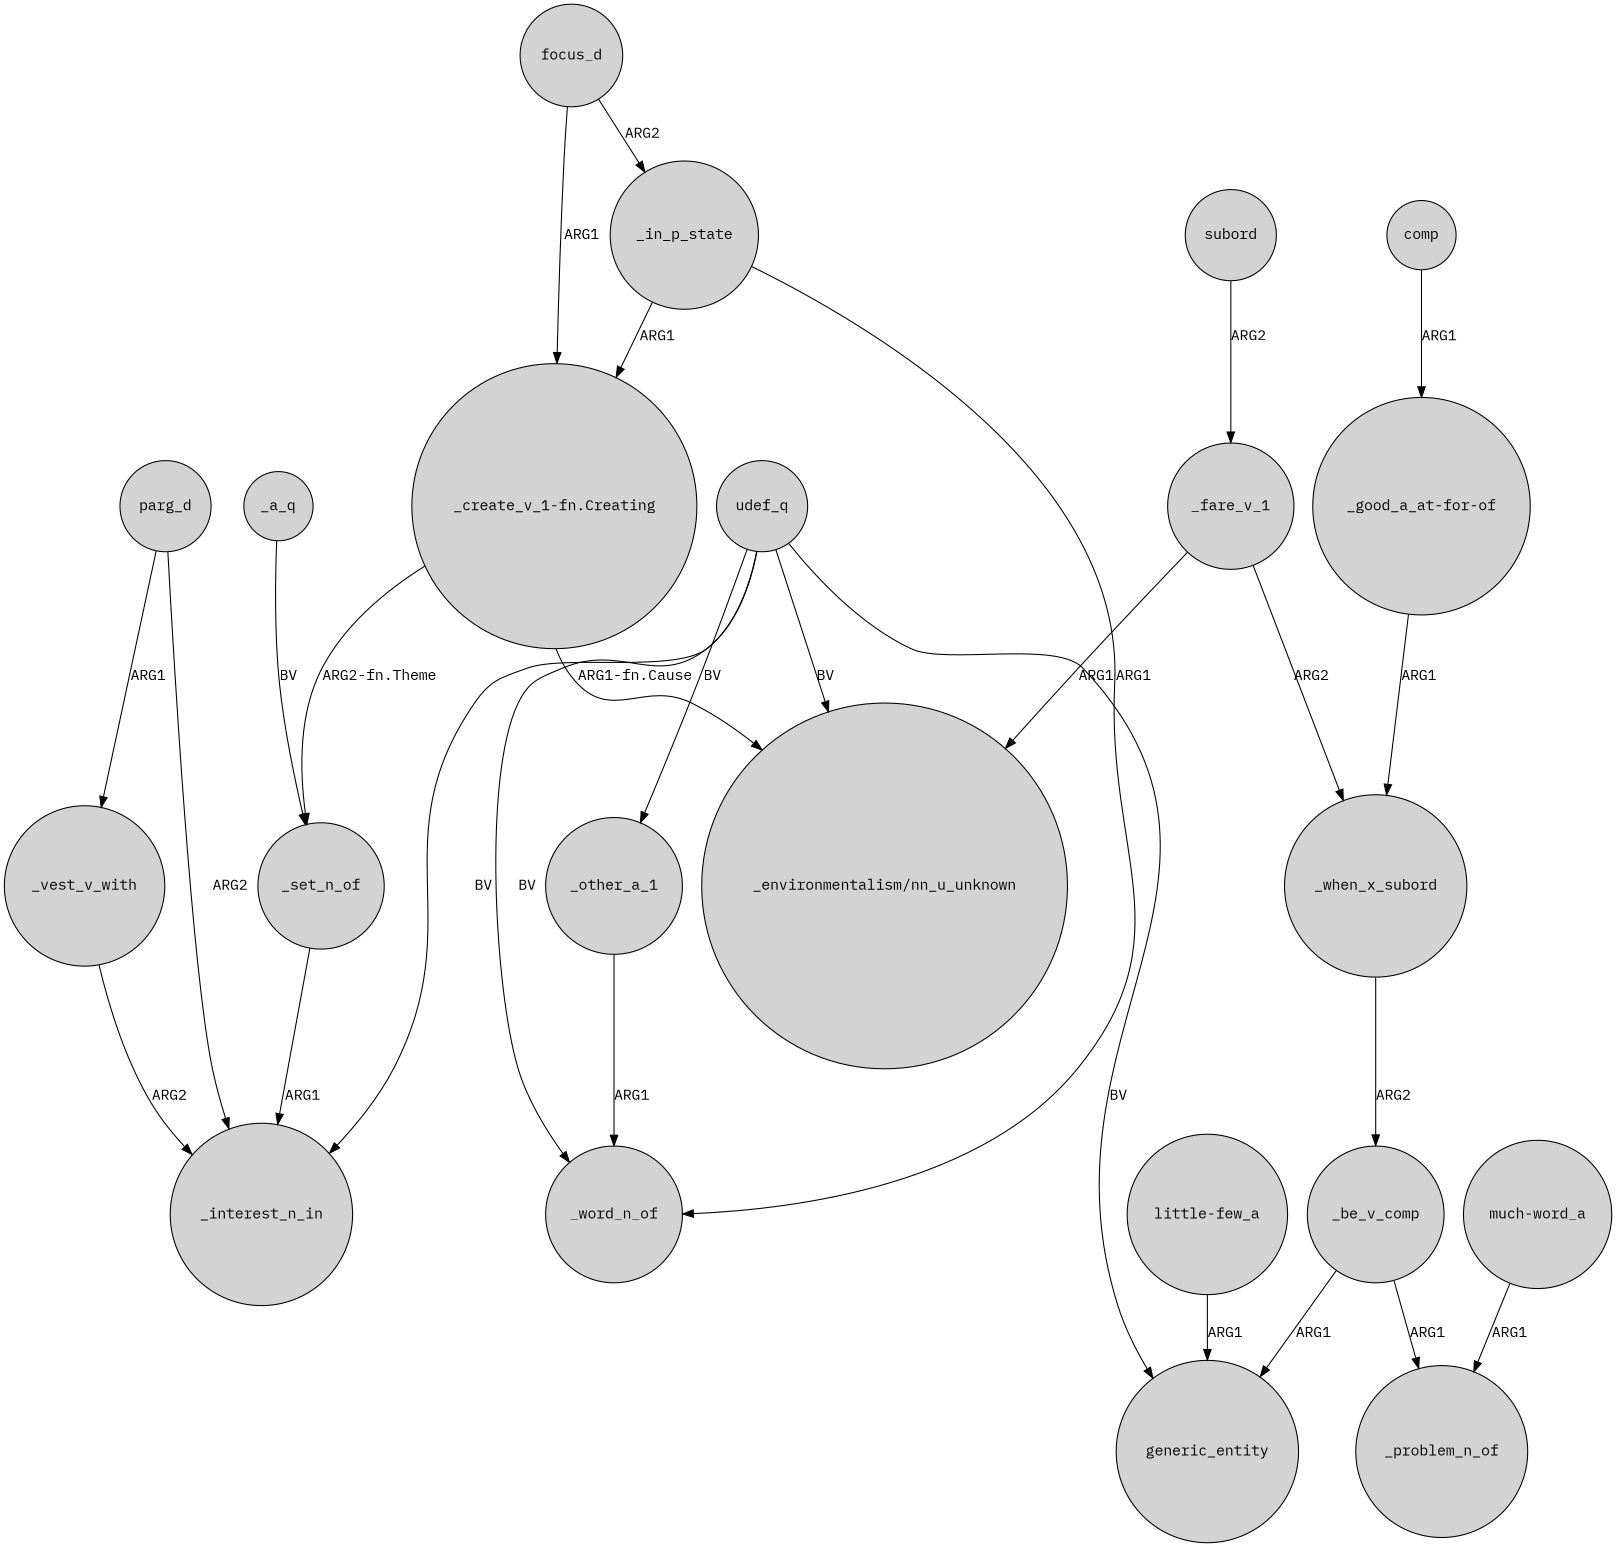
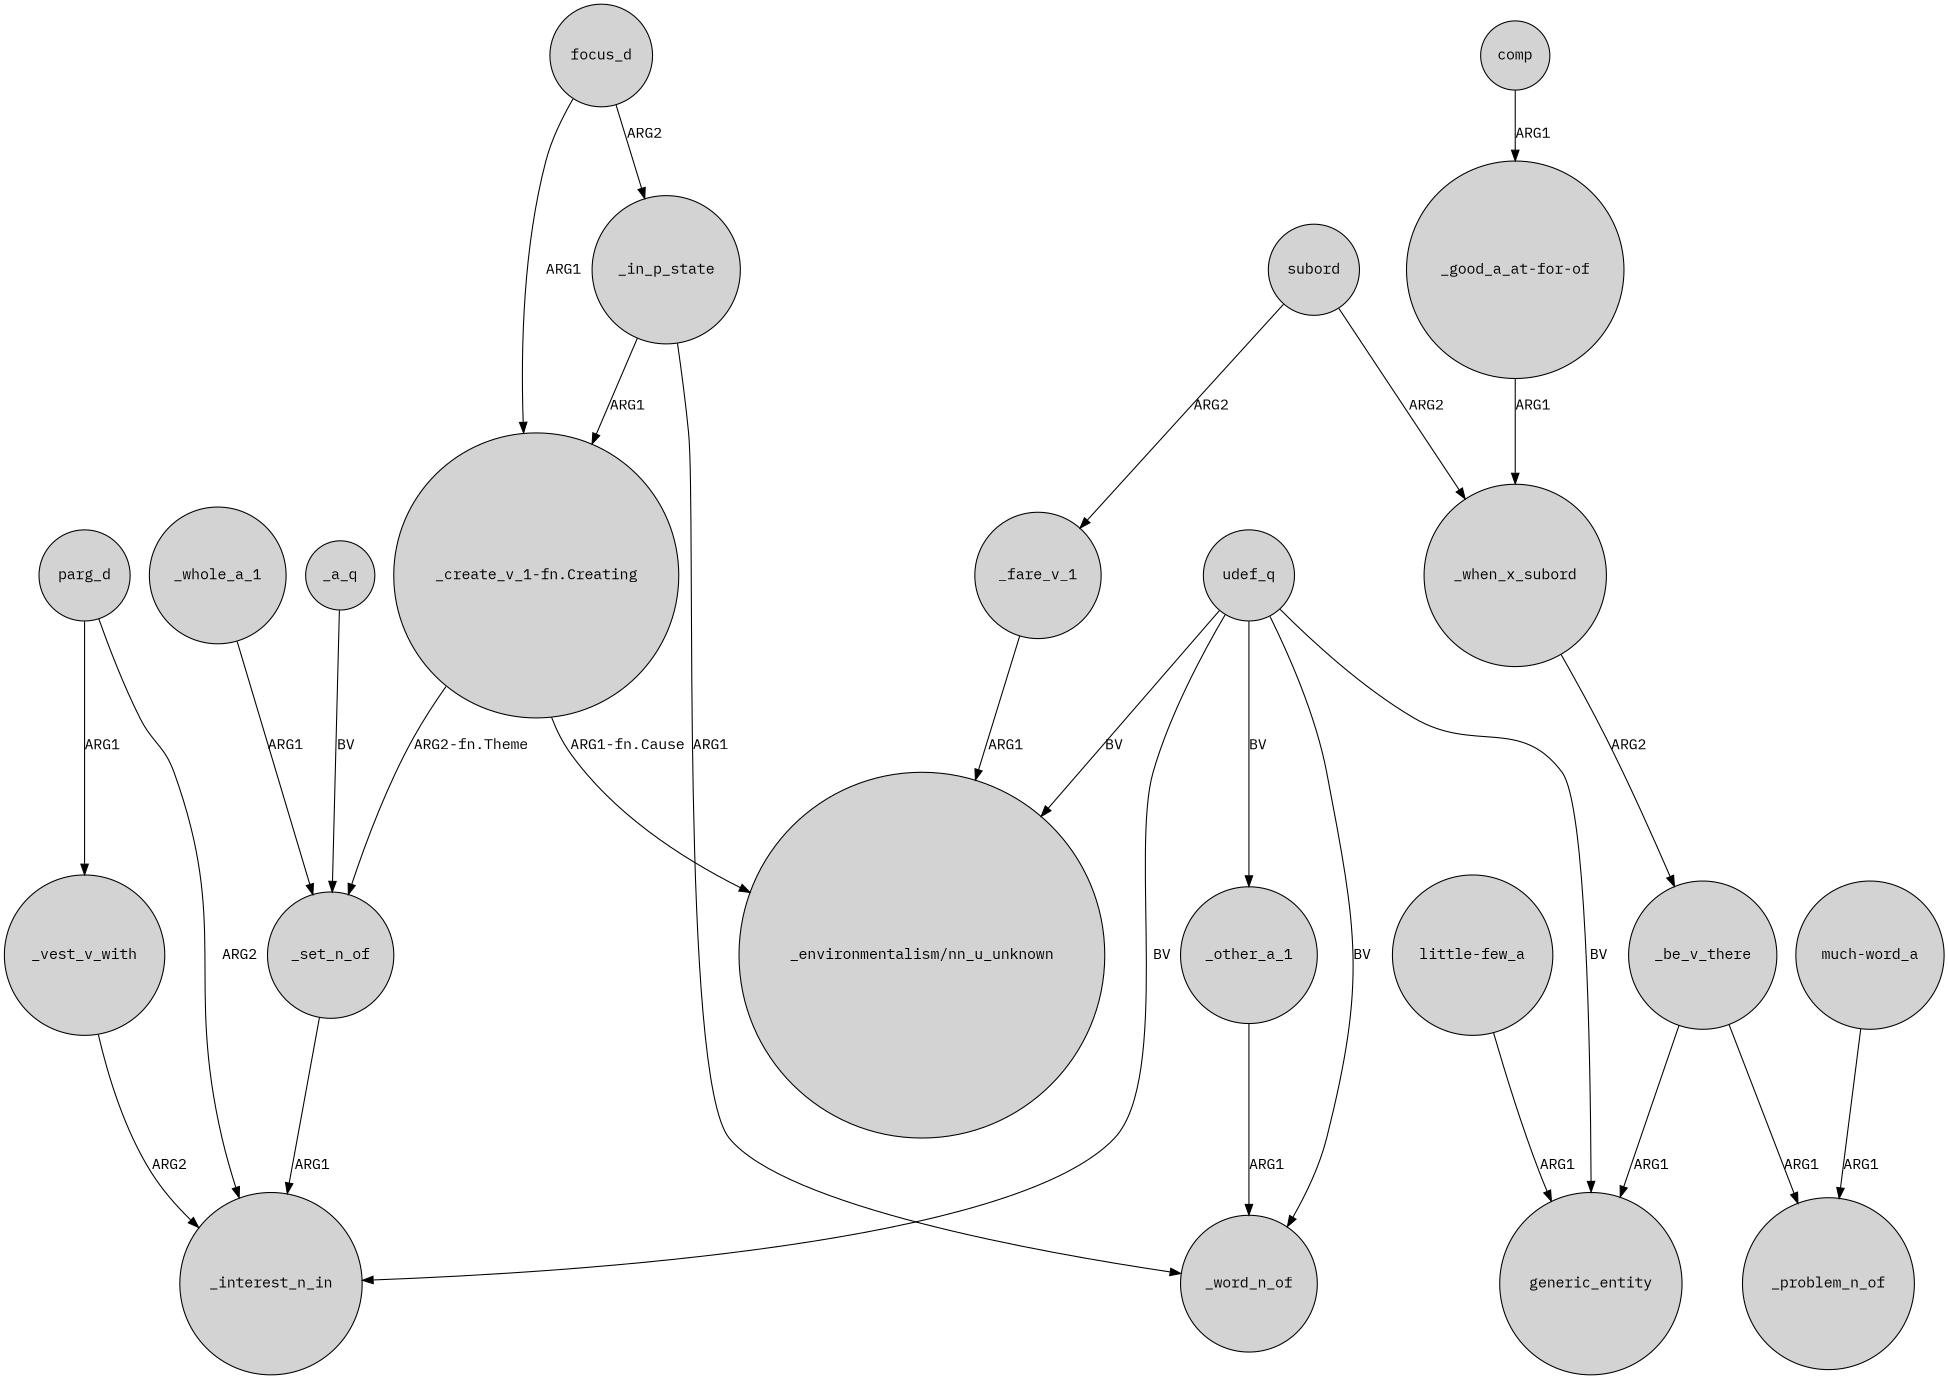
node "_whole_a_1": added
edge "_fare_v_1" -> "_when_x_subord": now "subord" -> "_when_x_subord"
node "_be_v_comp": label "_be_v_comp" -> "_be_v_there"
